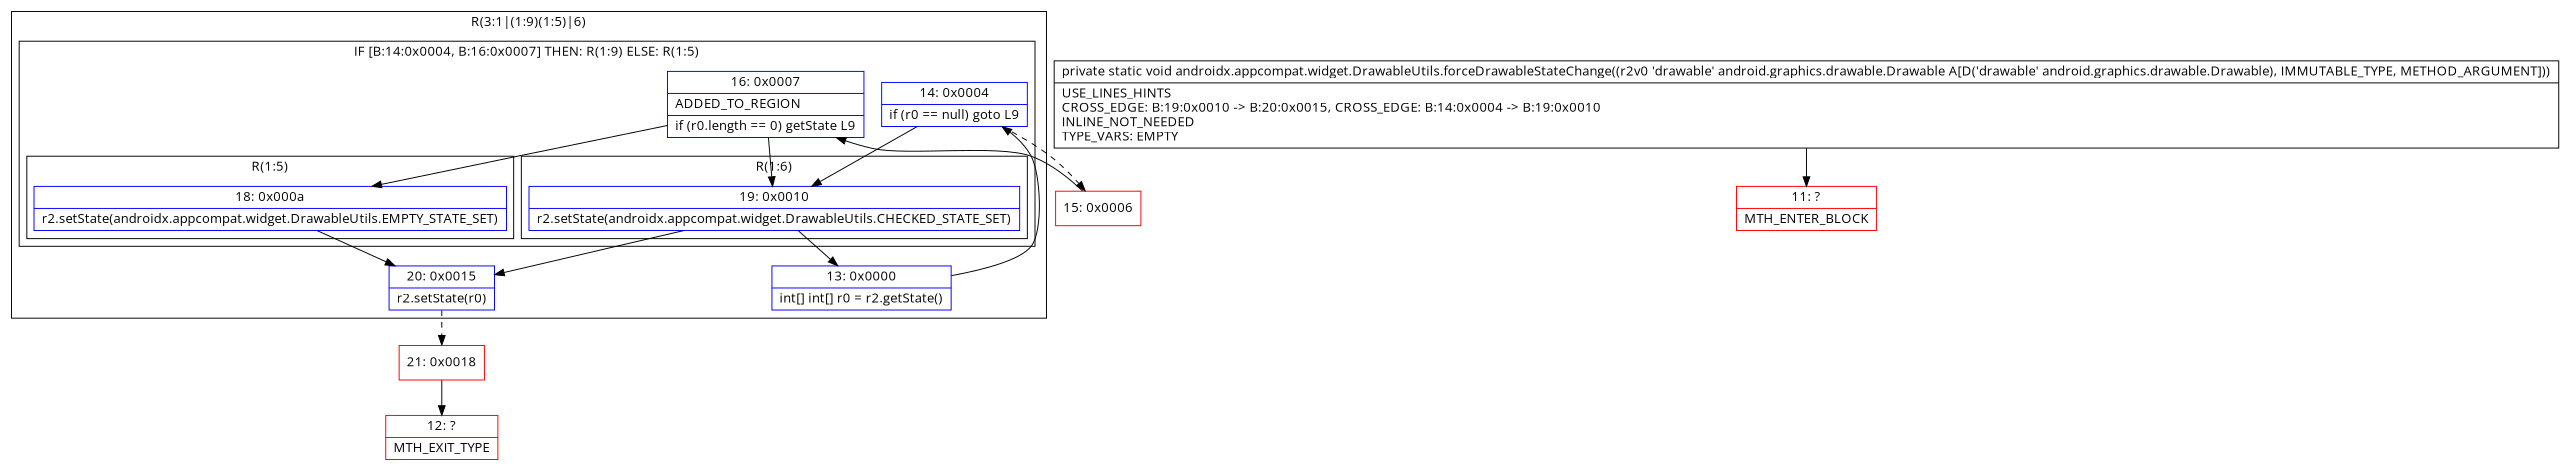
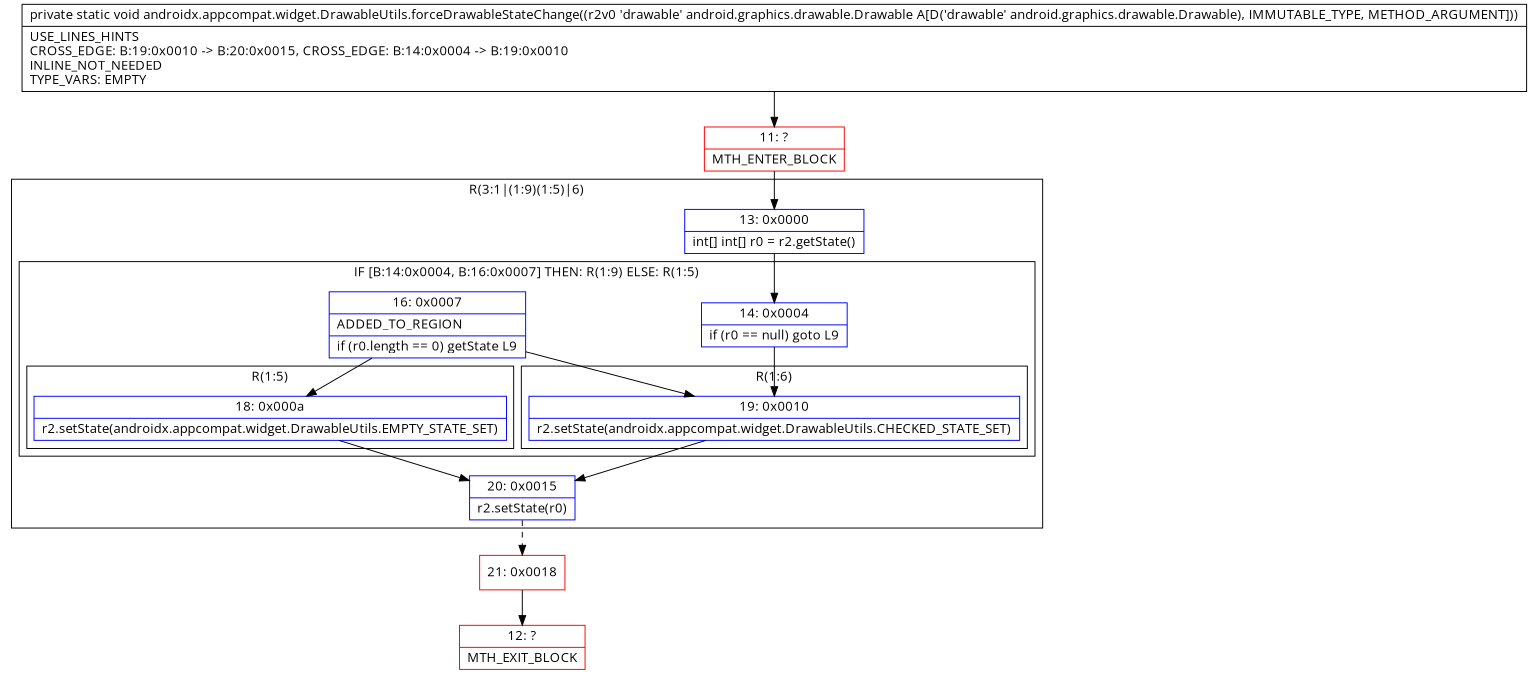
node "15: 0x0006": removed
edge "19: 0x0010" -> "13: 0x0000": now "11: ?" -> "13: 0x0000"
node "12: ?": text "MTH_EXIT_TYPE" -> "MTH_EXIT_BLOCK"
